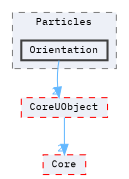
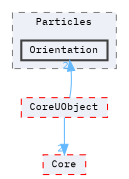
edge "Orientation" -> "CoreUObject": reversed
